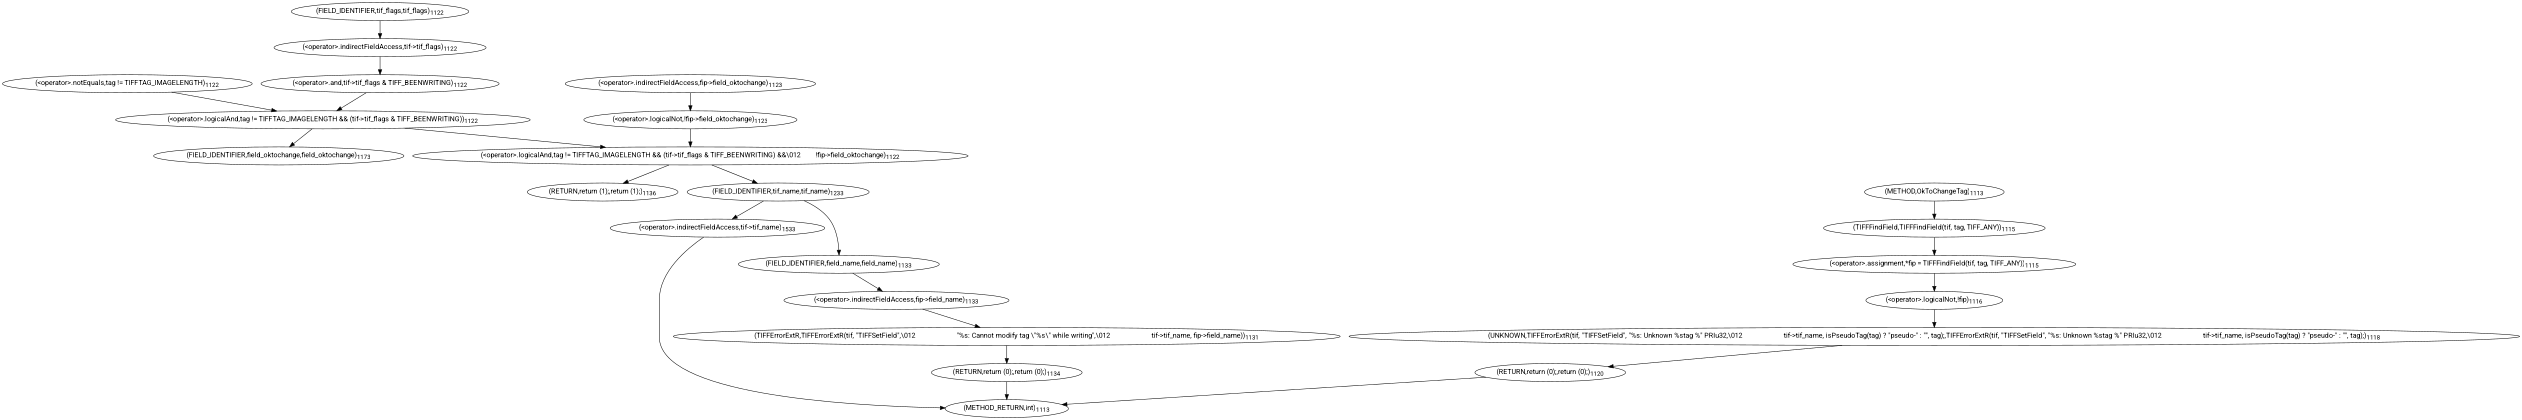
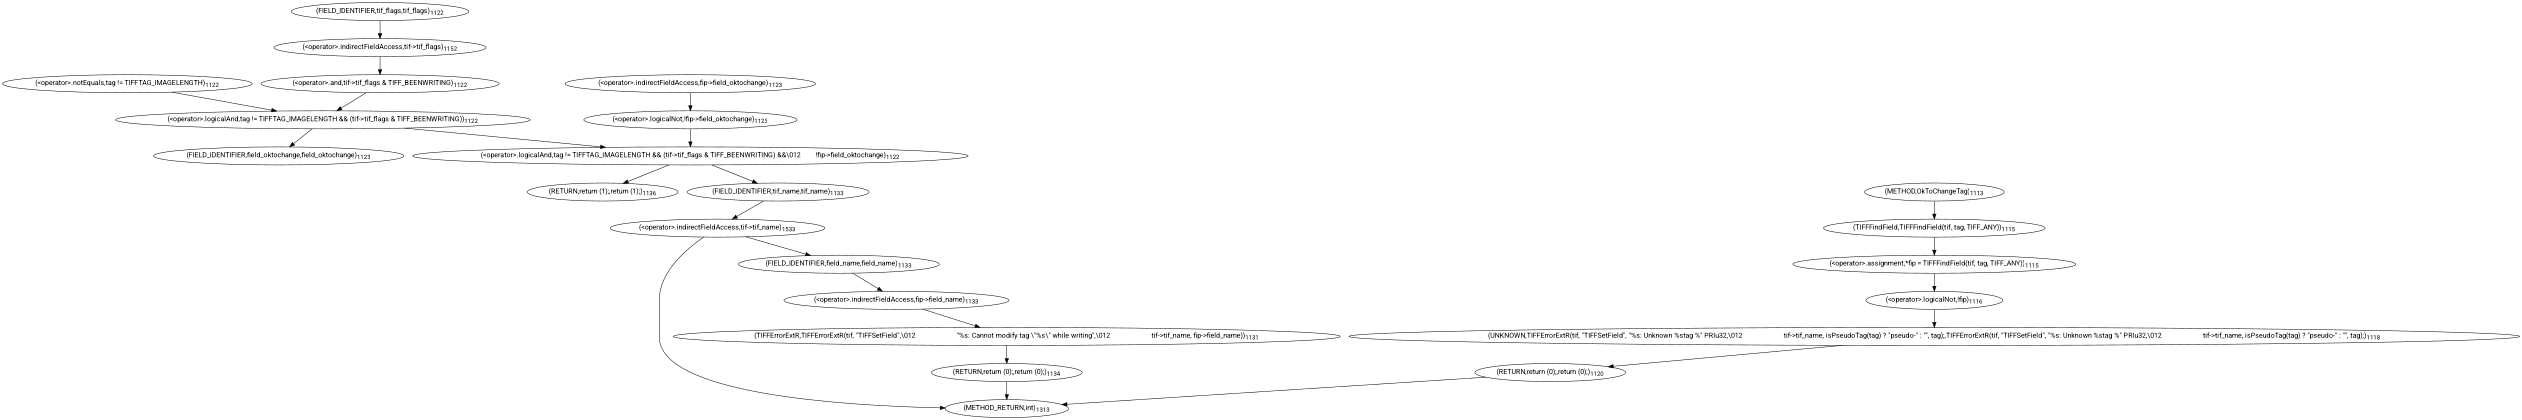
node "(<operator>.indirectFieldAccess,tif->tif_flags)": text "1122" -> "1152"
node "(FIELD_IDENTIFIER,field_oktochange,field_oktochange)": text "1173" -> "1123"
node "(FIELD_IDENTIFIER,tif_name,tif_name)": text "1233" -> "1133"
edge "(FIELD_IDENTIFIER,tif_name,tif_name)" -> "(FIELD_IDENTIFIER,field_name,field_name)": now "(<operator>.indirectFieldAccess,tif->tif_name)" -> "(FIELD_IDENTIFIER,field_name,field_name)"
node "(METHOD_RETURN,int)": text "1113" -> "1313"
